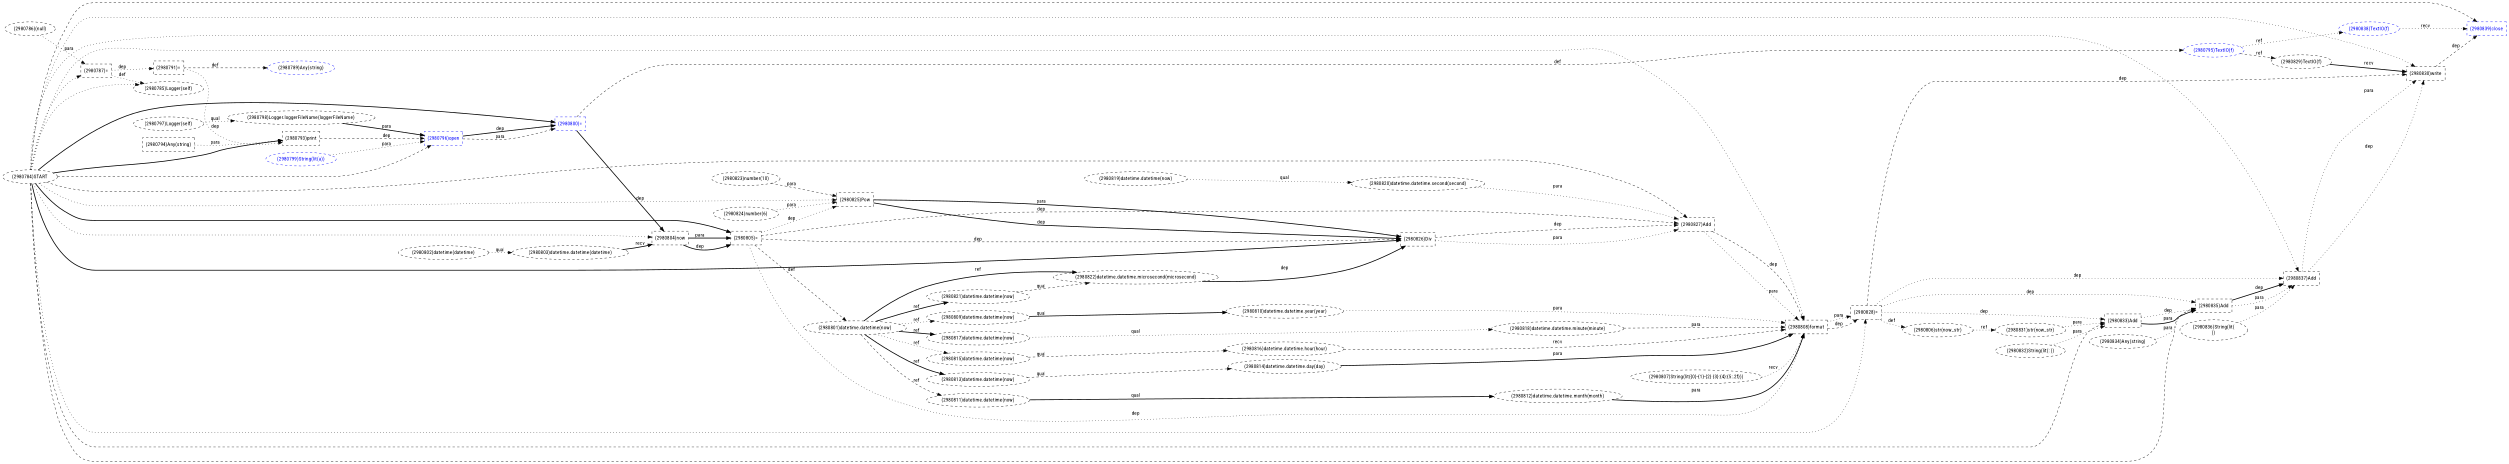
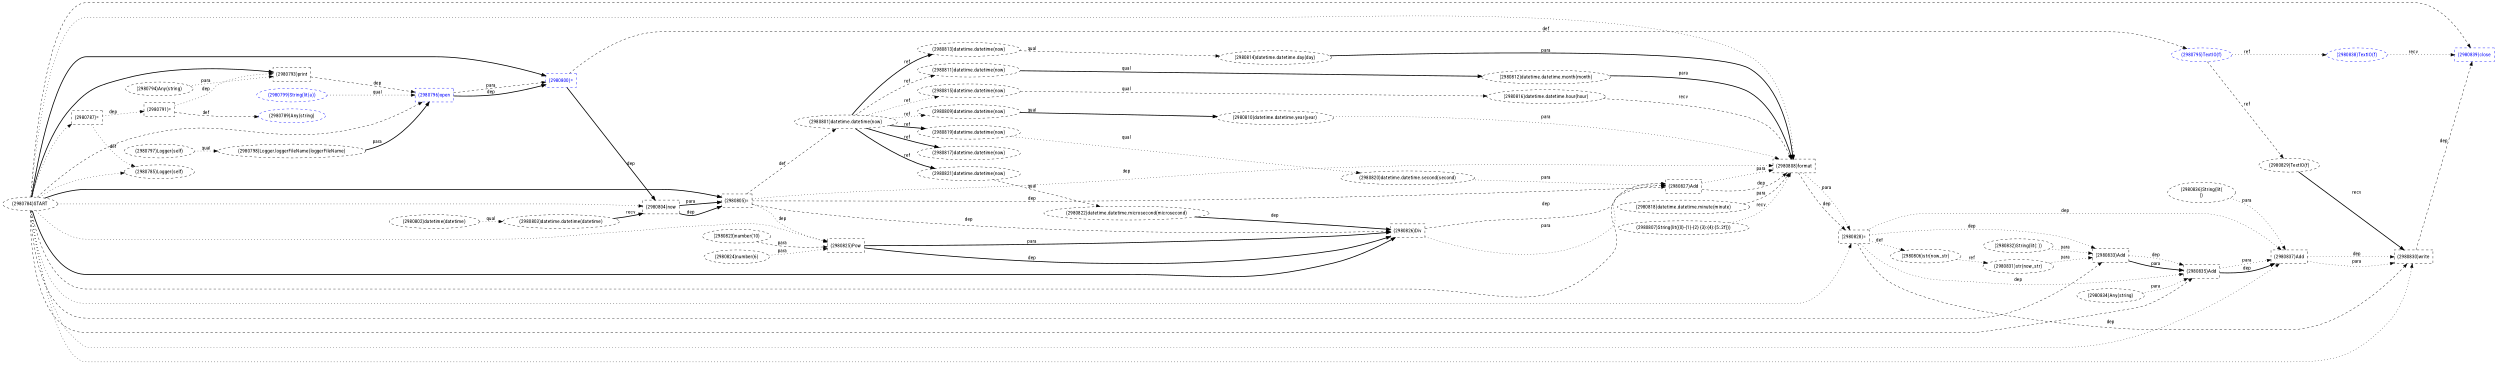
node "(2980786)(null)": removed
edge "(2980799)String(lit(a))" -> "(2980796)open": label "para" -> "qual"
node "(2980794)Any(string)": shape box -> ellipse
edge "(2980801)datetime.datetime(now)" -> "(2980822)datetime.datetime.microsecond(microsecond)": now "(2980801)datetime.datetime(now)" -> "(2980819)datetime.datetime(now)"
edge "(2980817)datetime.datetime(now)" -> "(2980818)datetime.datetime.minute(minute)": removed, label "qual"
